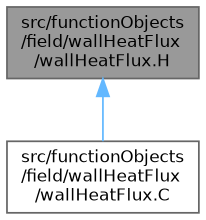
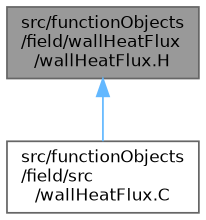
node "src/functionObjects /field/wallHeatFlux /wallHeatFlux.C": label "src/functionObjects /field/wallHeatFlux /wallHeatFlux.C" -> "src/functionObjects /field/src /wallHeatFlux.C"
